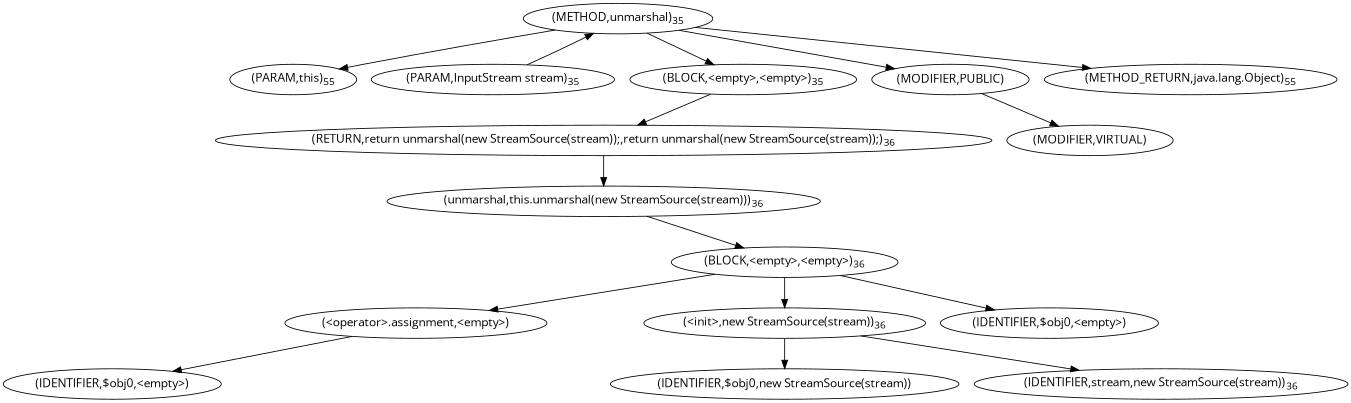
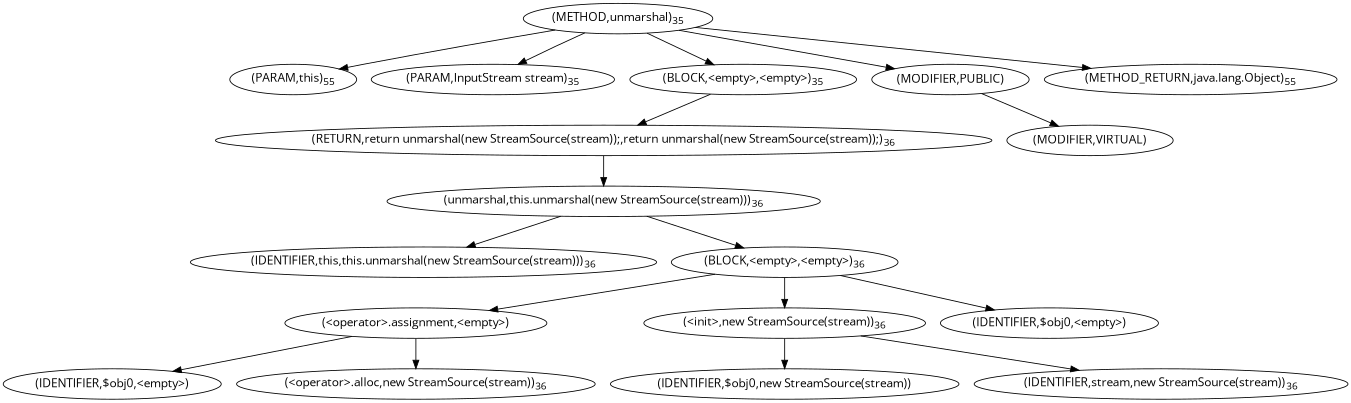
edge "(PARAM,InputStream stream)" -> "(METHOD,unmarshal)": reversed
node "(IDENTIFIER,this,this.unmarshal(new StreamSource(stream)))": added
node "(<operator>.alloc,new StreamSource(stream))": added
